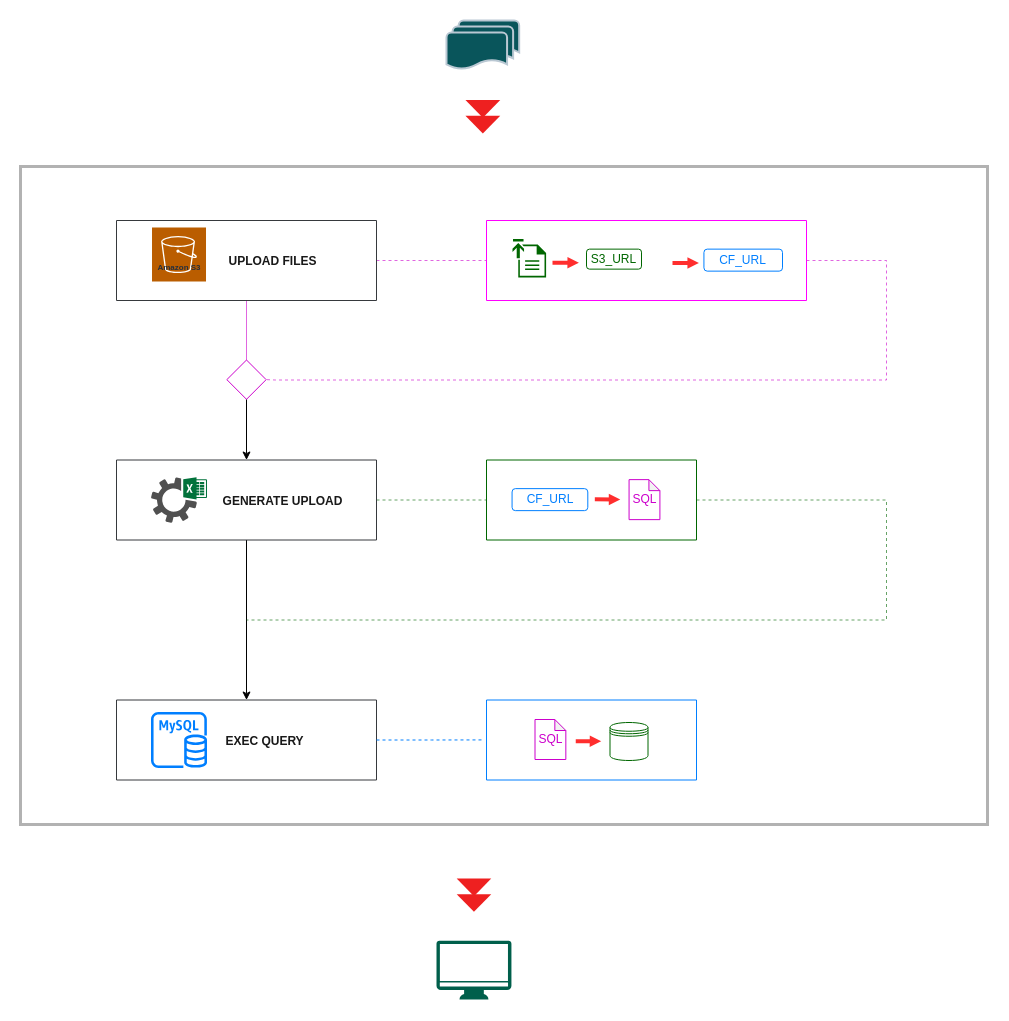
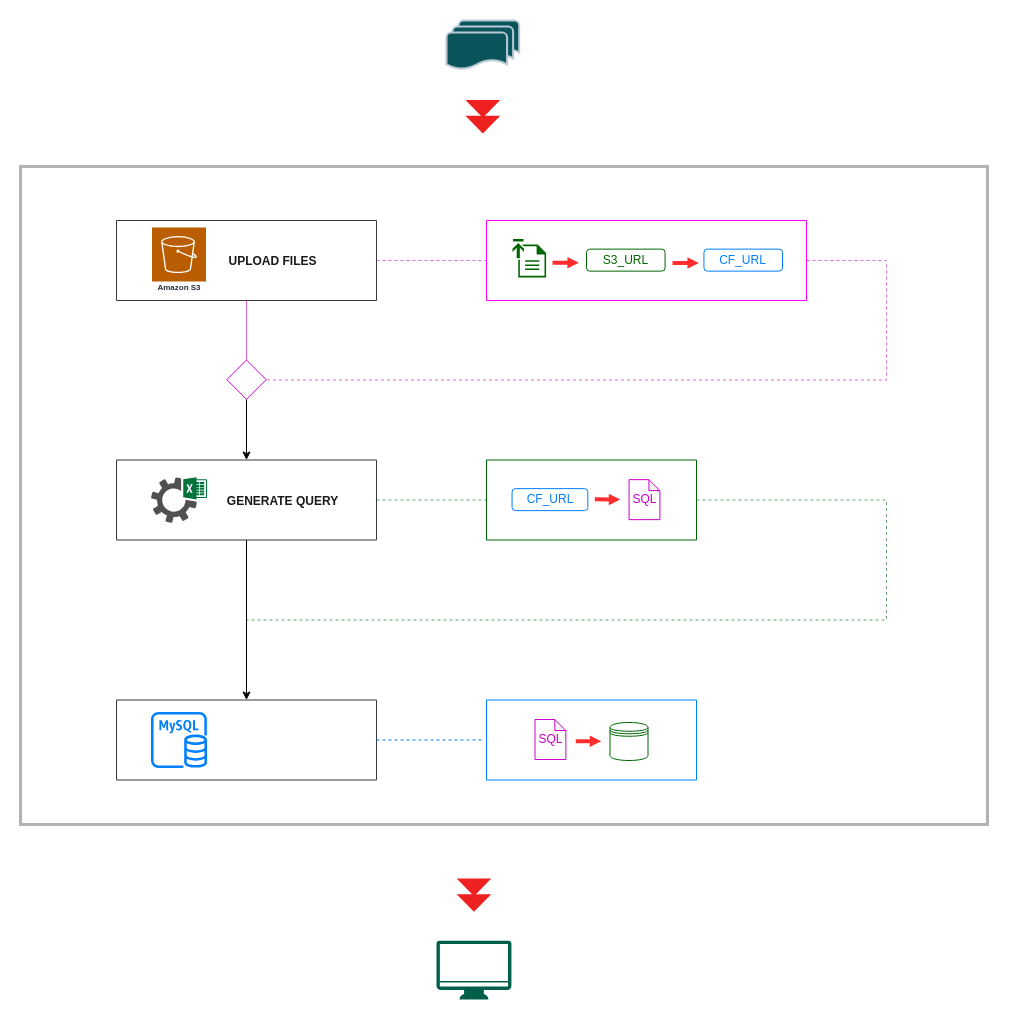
node "Amazon S3": size 56x50 -> 56x70
node "S3_URL": size 55x20 -> 79x22
node "GENERATE UPLOAD": label "GENERATE UPLOAD" -> "GENERATE QUERY"
node "EXEC QUERY": removed
